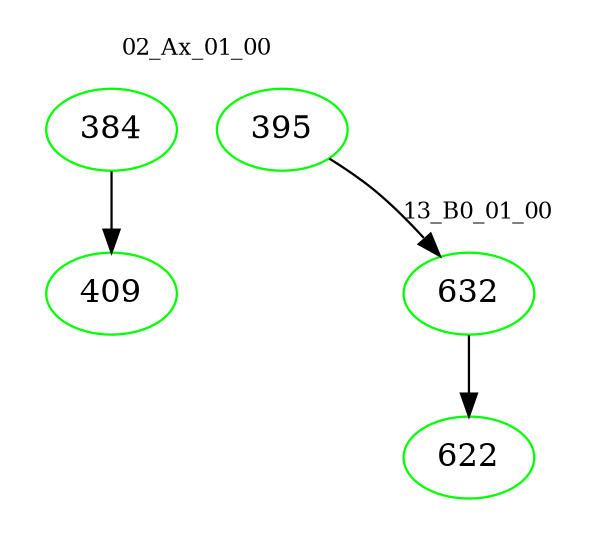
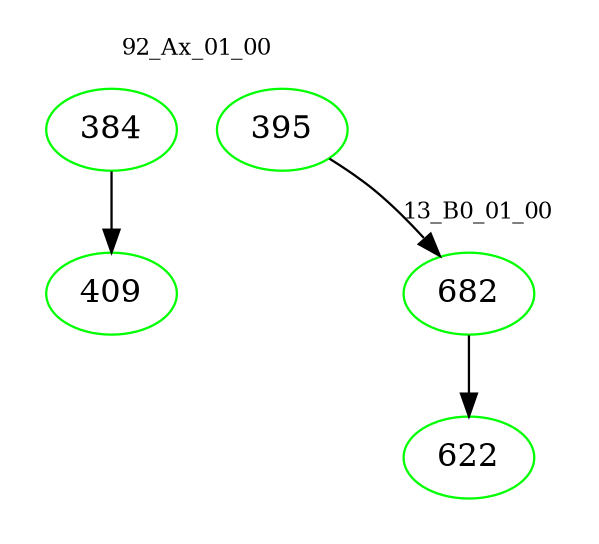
cluster "02_Ax_01_00": label "02_Ax_01_00" -> "92_Ax_01_00"
node "632": label "632" -> "682"
